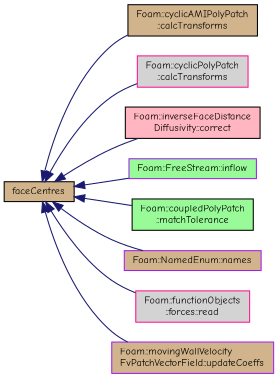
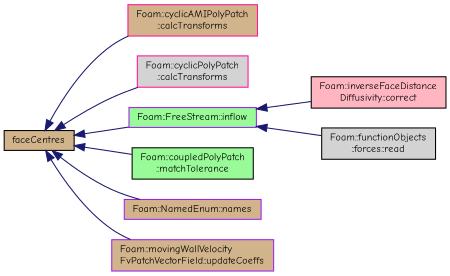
node "Foam::cyclicAMIPolyPatch ::calcTransforms": color black -> deeppink
edge "Foam::inverseFaceDistance Diffusivity::correct" -> "faceCentres": now "Foam::inverseFaceDistance Diffusivity::correct" -> "Foam::FreeStream::inflow"
edge "Foam::functionObjects ::forces::read" -> "faceCentres": now "Foam::functionObjects ::forces::read" -> "Foam::FreeStream::inflow"
node "Foam::functionObjects ::forces::read": color deeppink -> black
